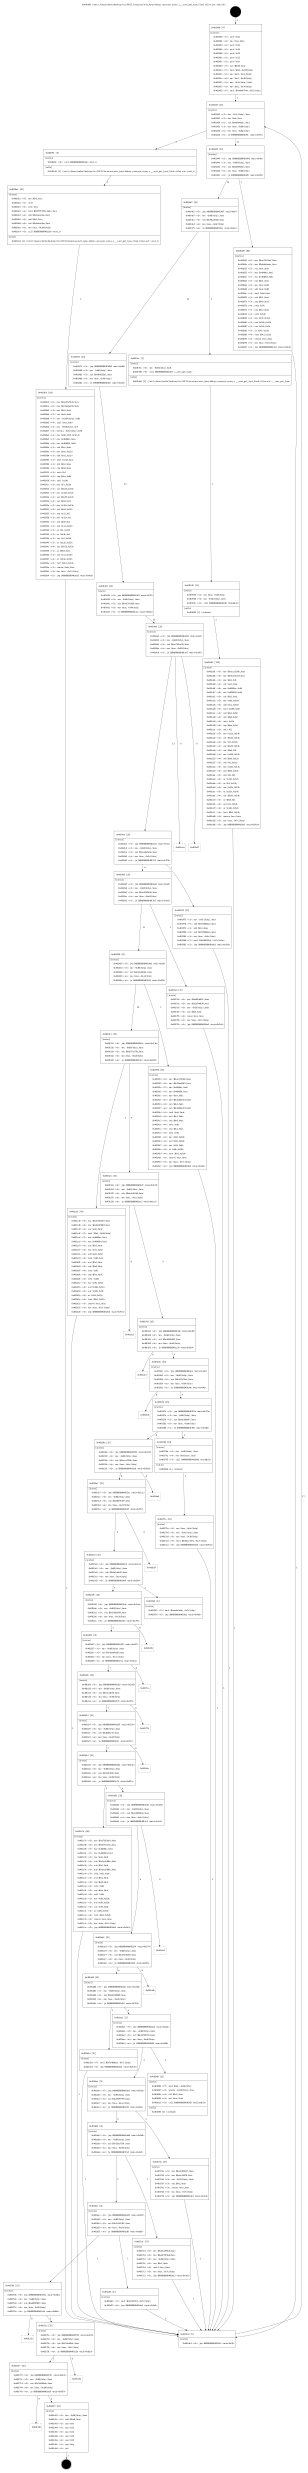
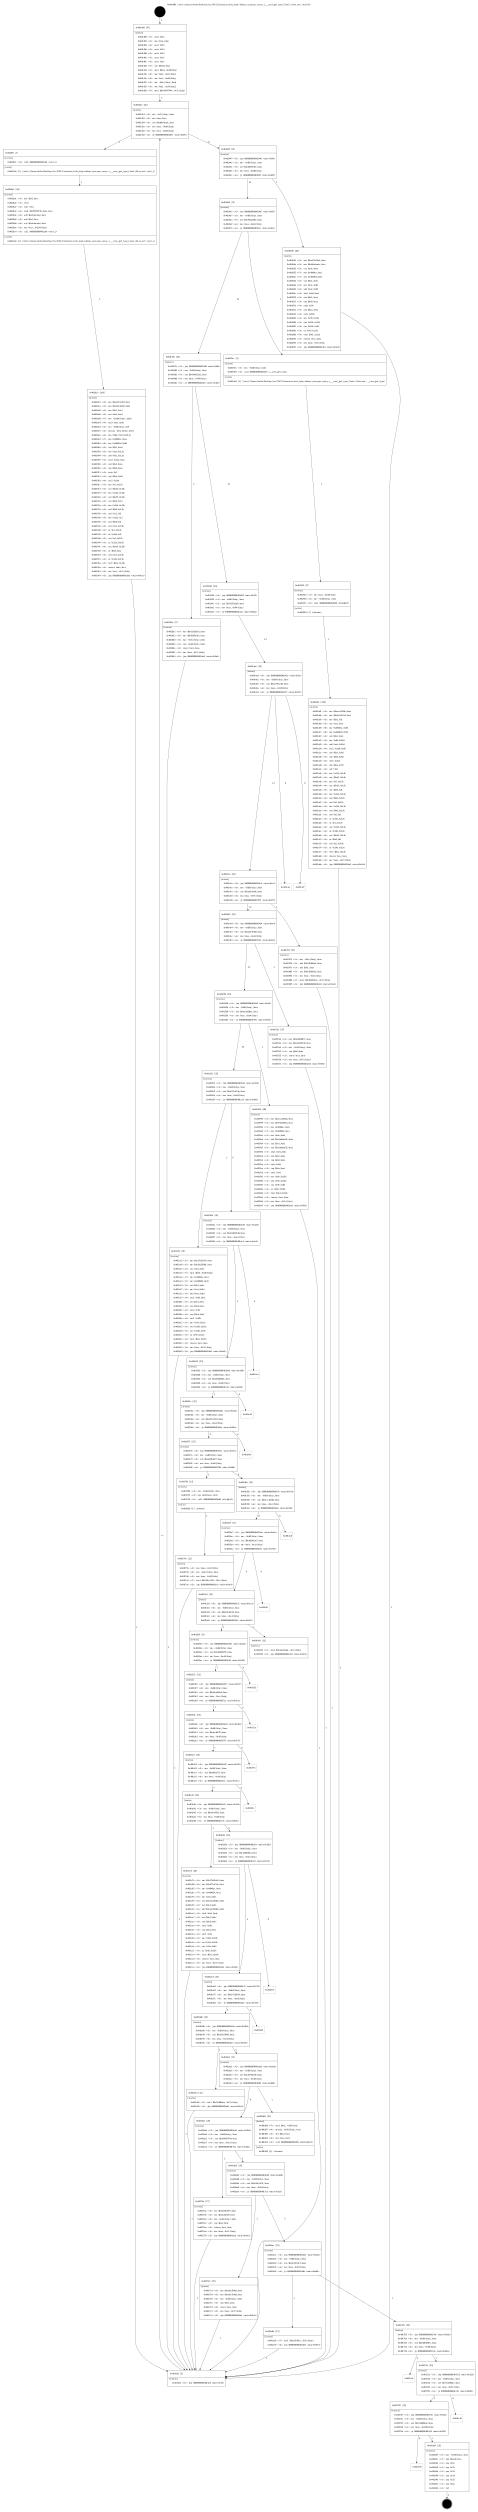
node "0x40182e [27]": added
